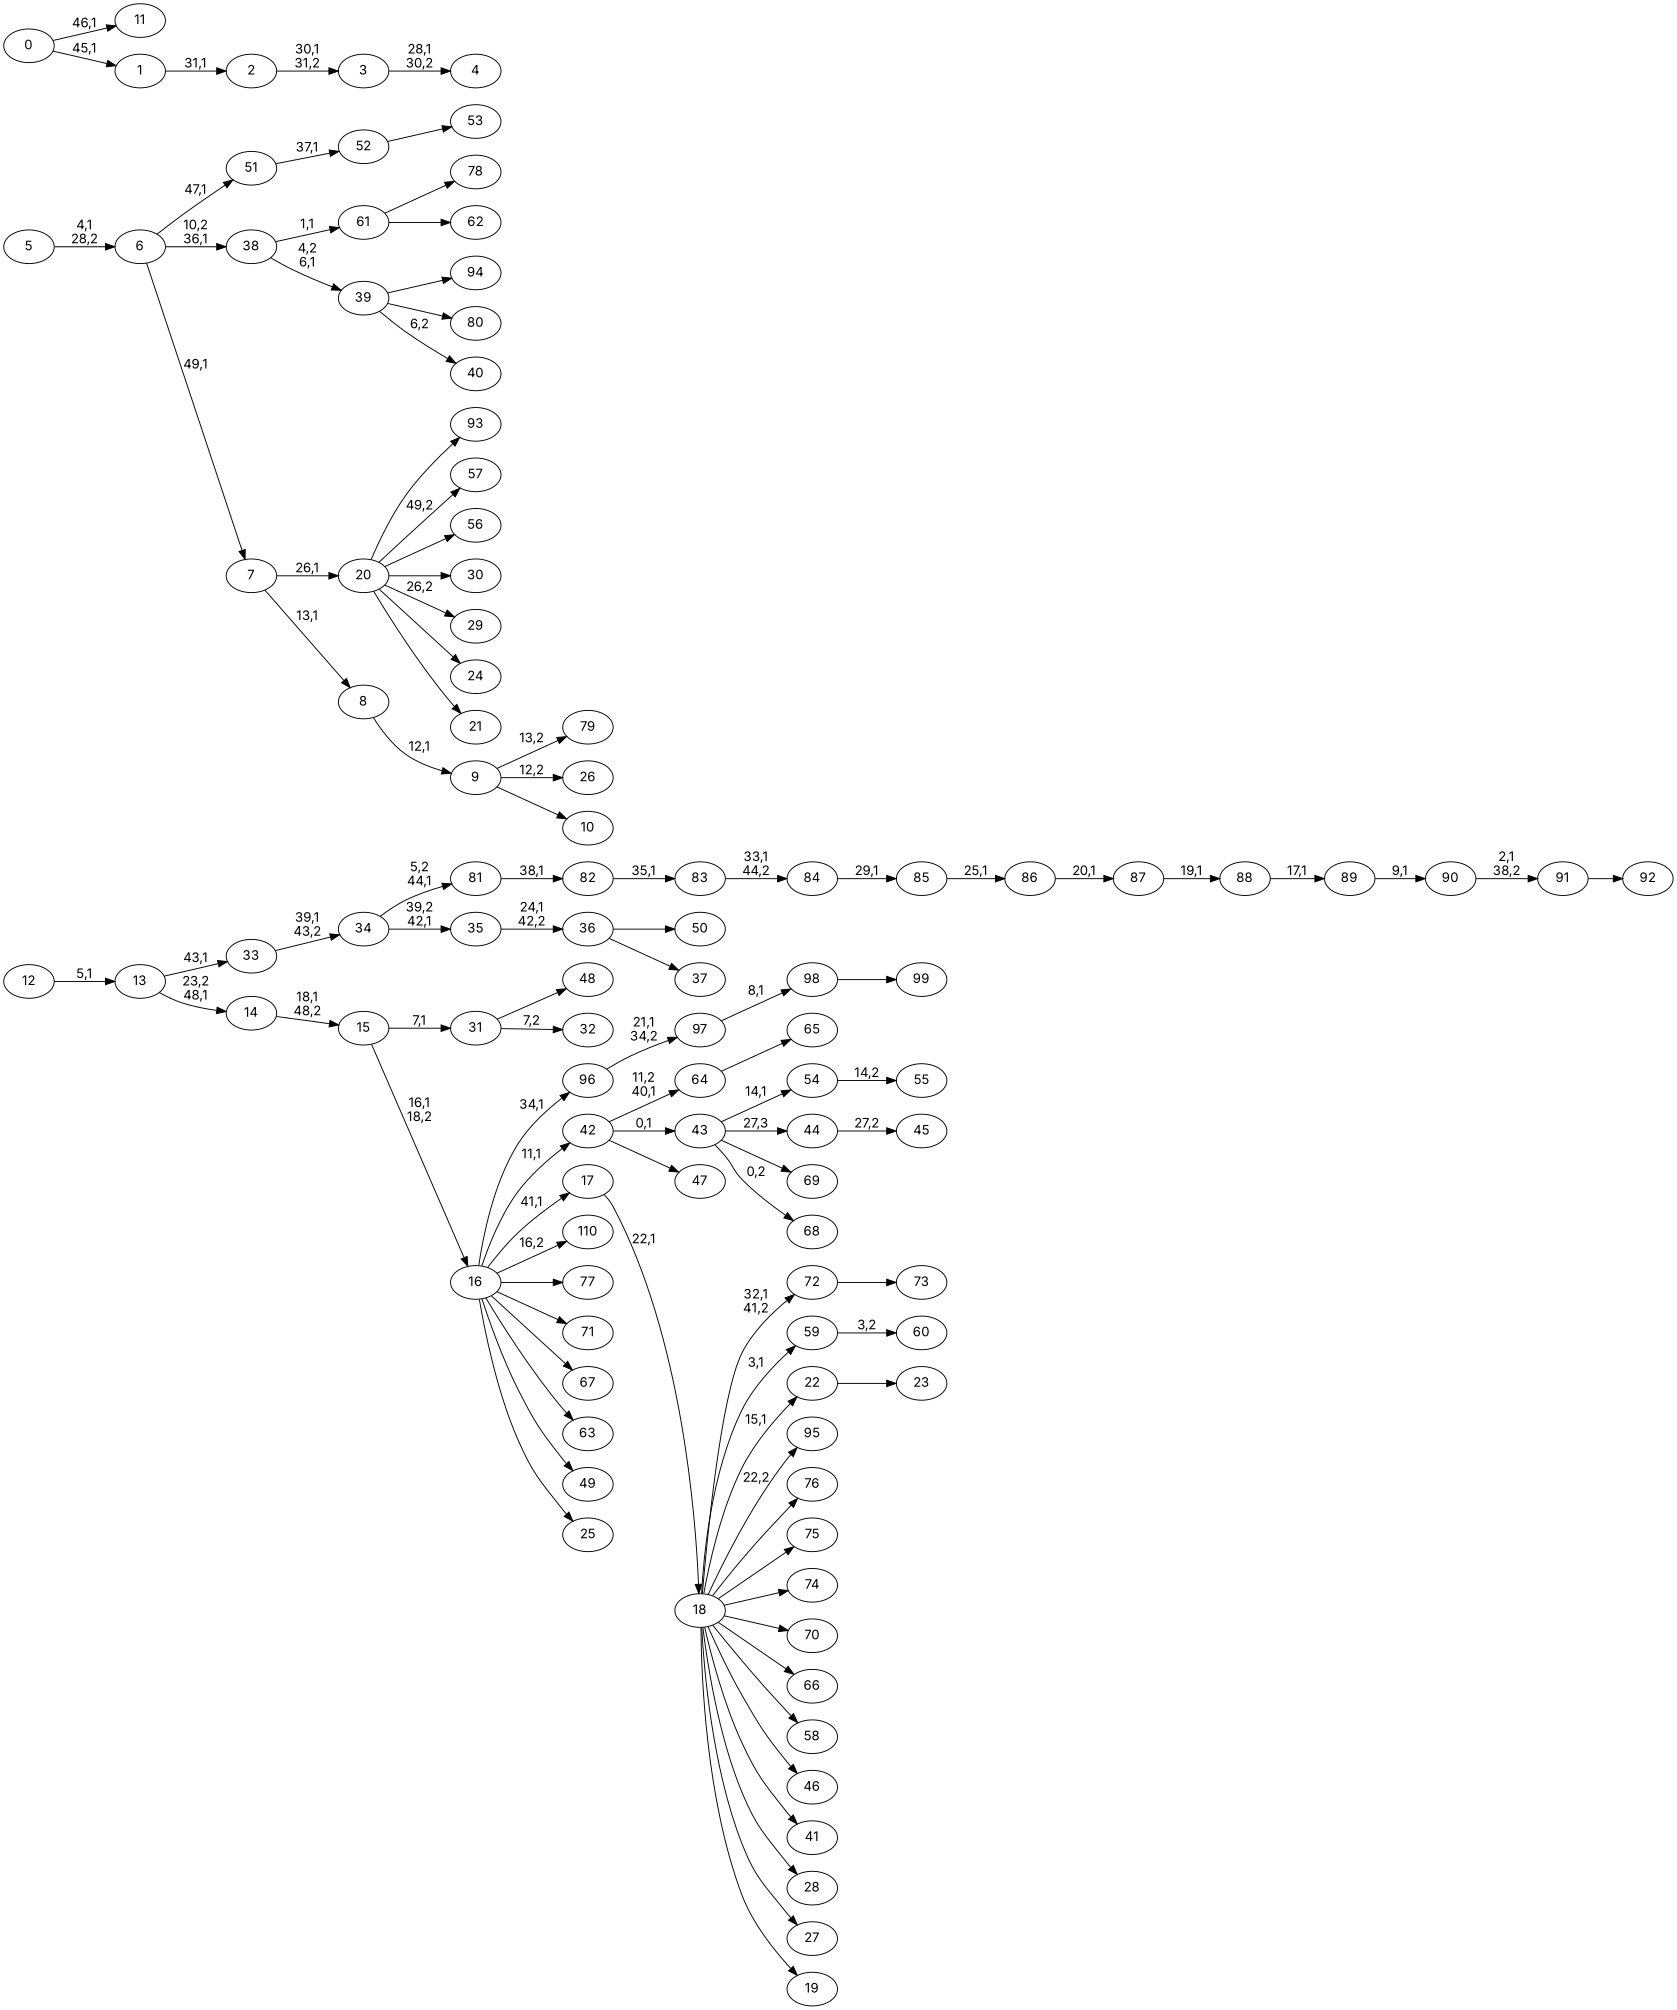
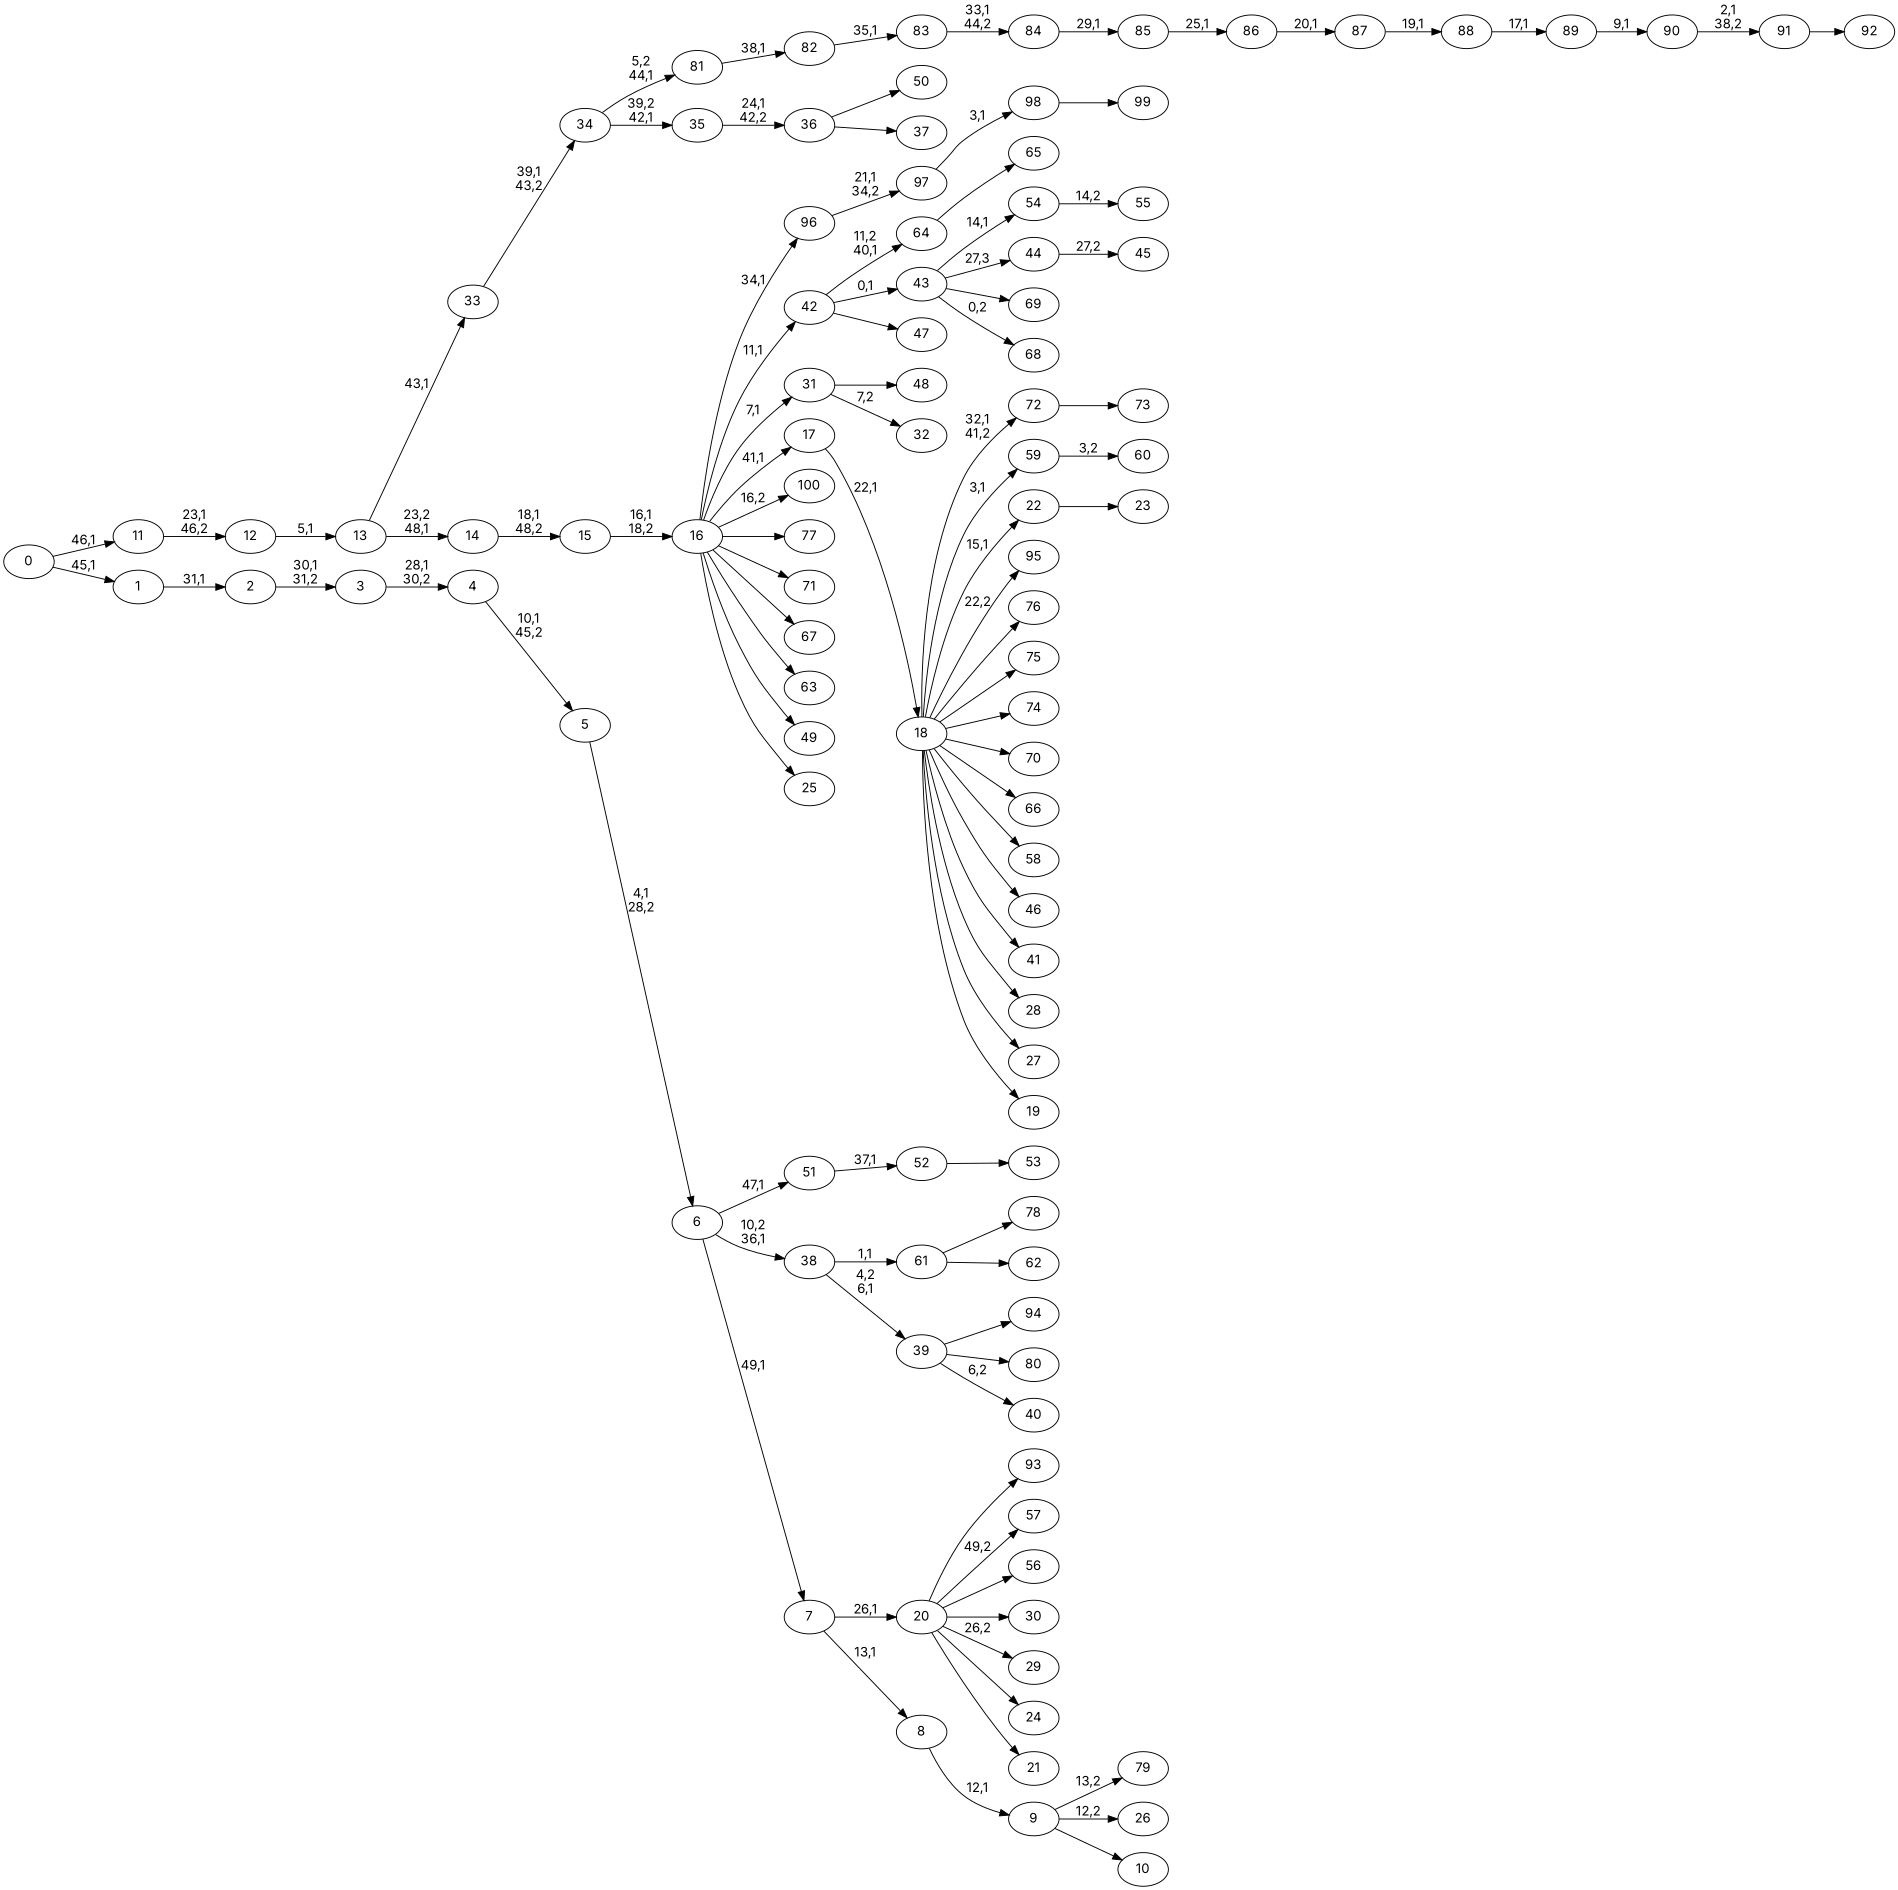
edge "11" -> "12": added, label "23,1 46,2"
edge "4" -> "5": added, label "10,1 45,2"
edge "97" -> "98": label "8,1" -> "3,1"
edge "15" -> "31": now "16" -> "31"
node "110": label "110" -> "100"
